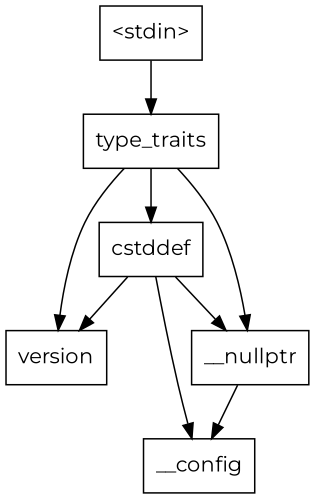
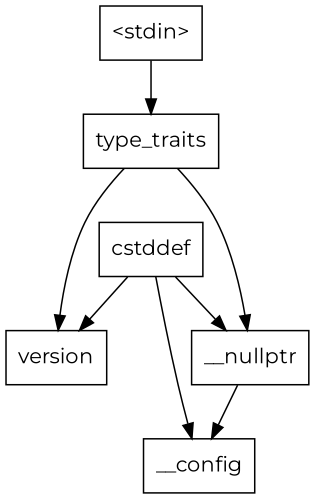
edge "type_traits" -> "cstddef": removed
